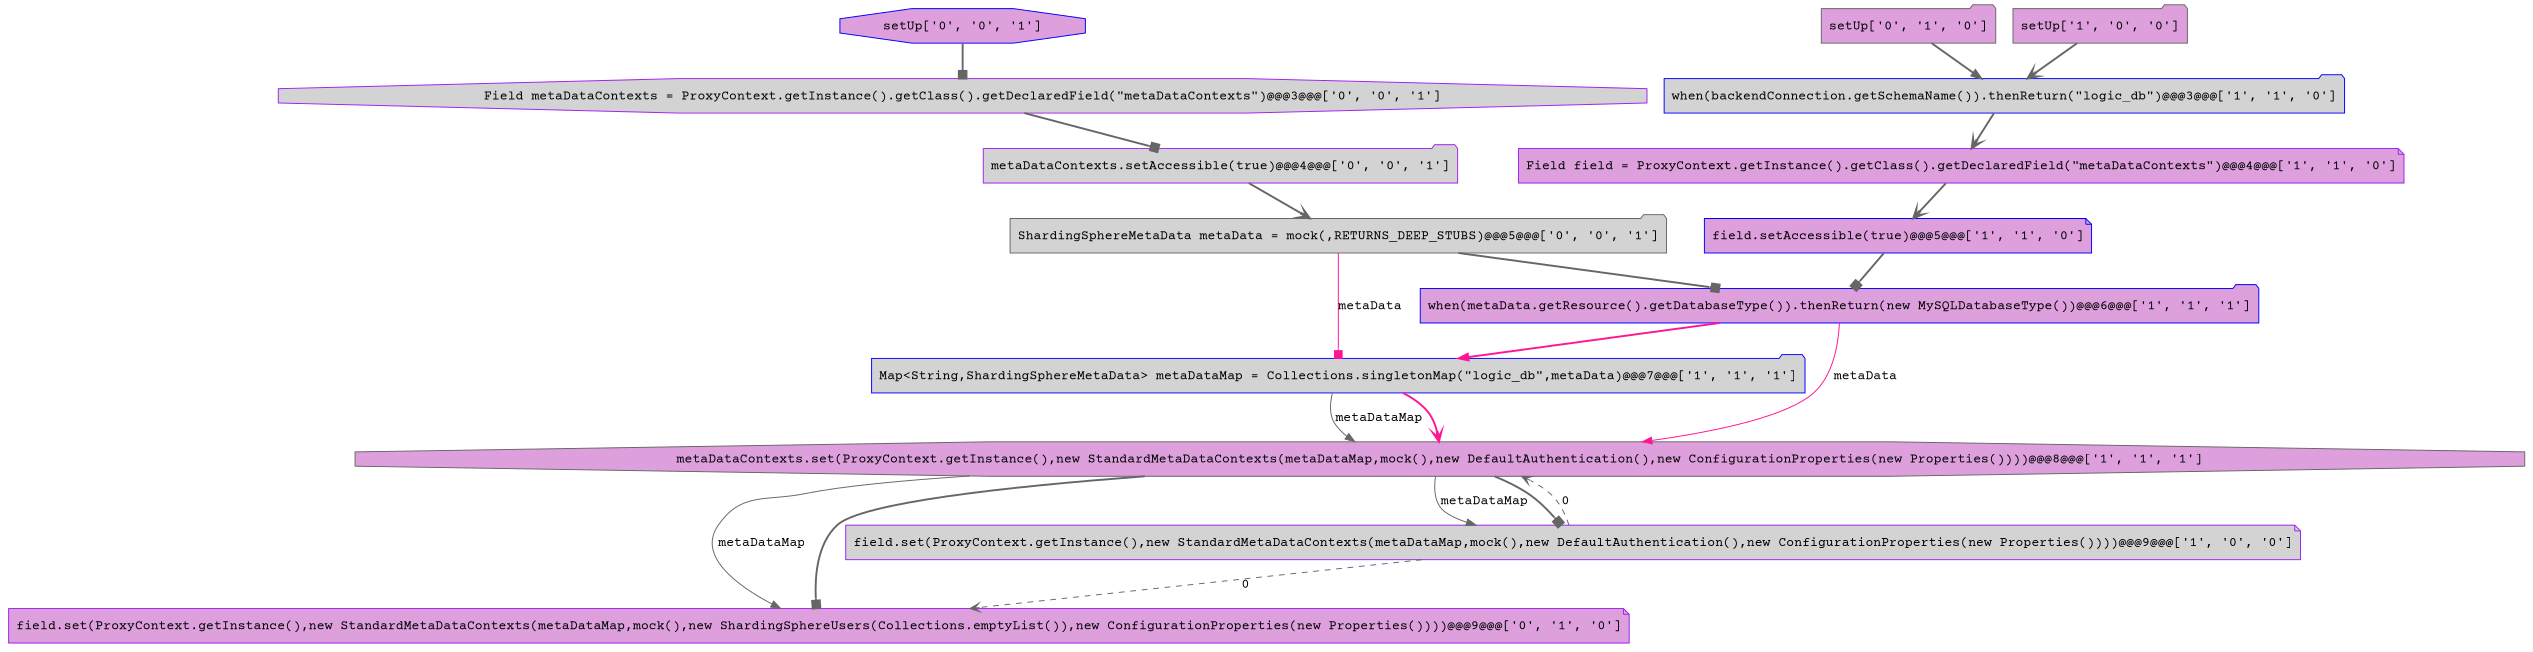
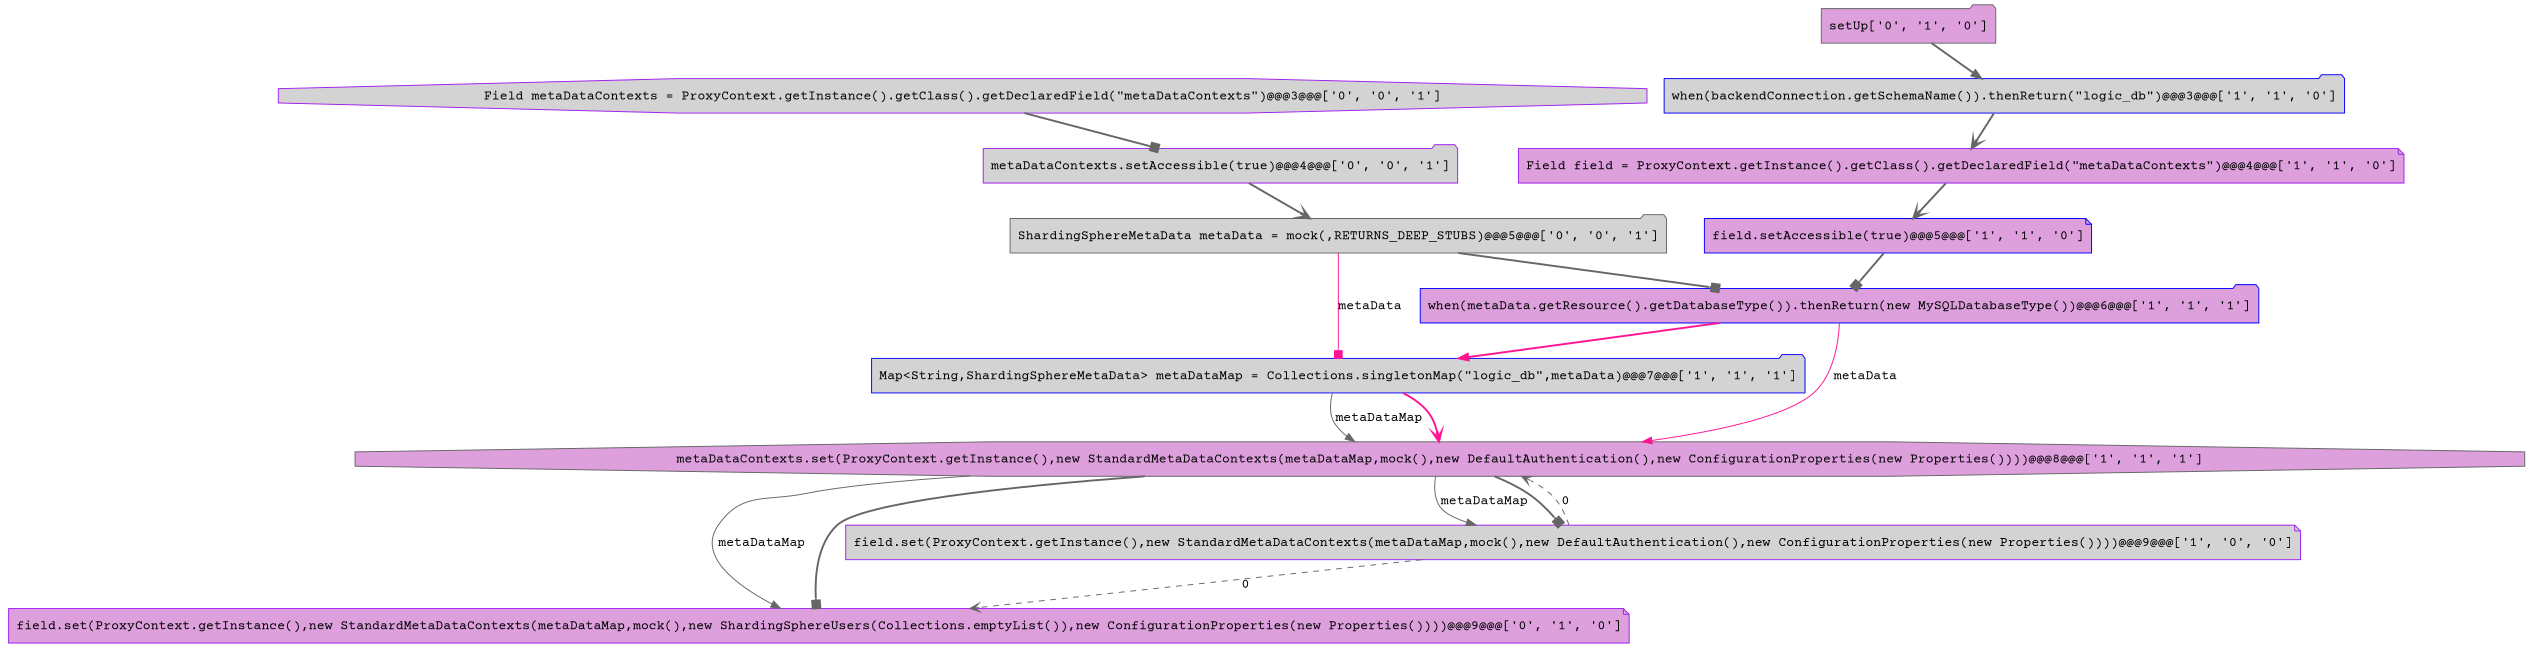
node "setUp['0', '0', '1']": removed
node "setUp['1', '0', '0']": removed
